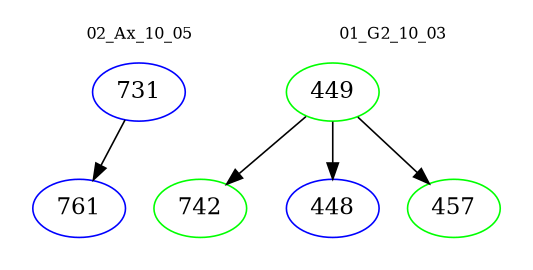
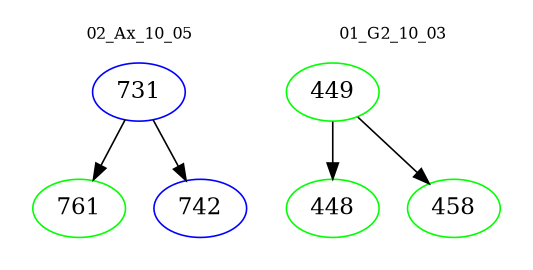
edge "449" -> "742": now "731" -> "742"
node "761": color blue -> green
node "742": color green -> blue
node "448": color blue -> green
node "457": label "457" -> "458"
